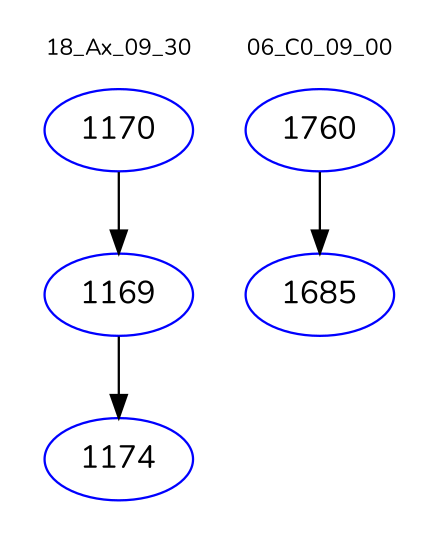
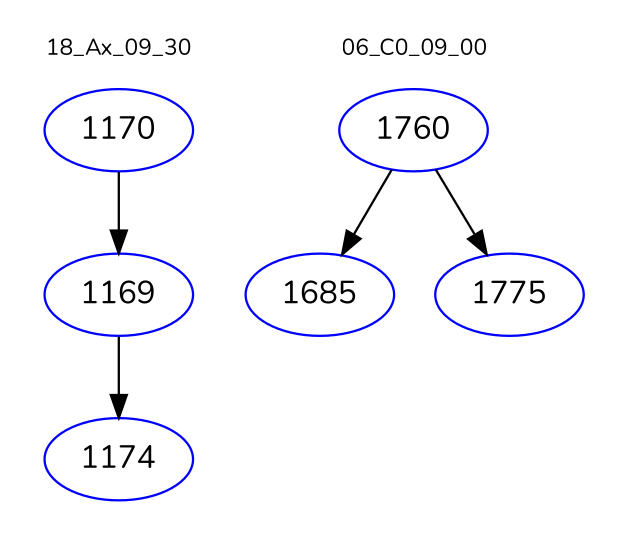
node "1775": added
